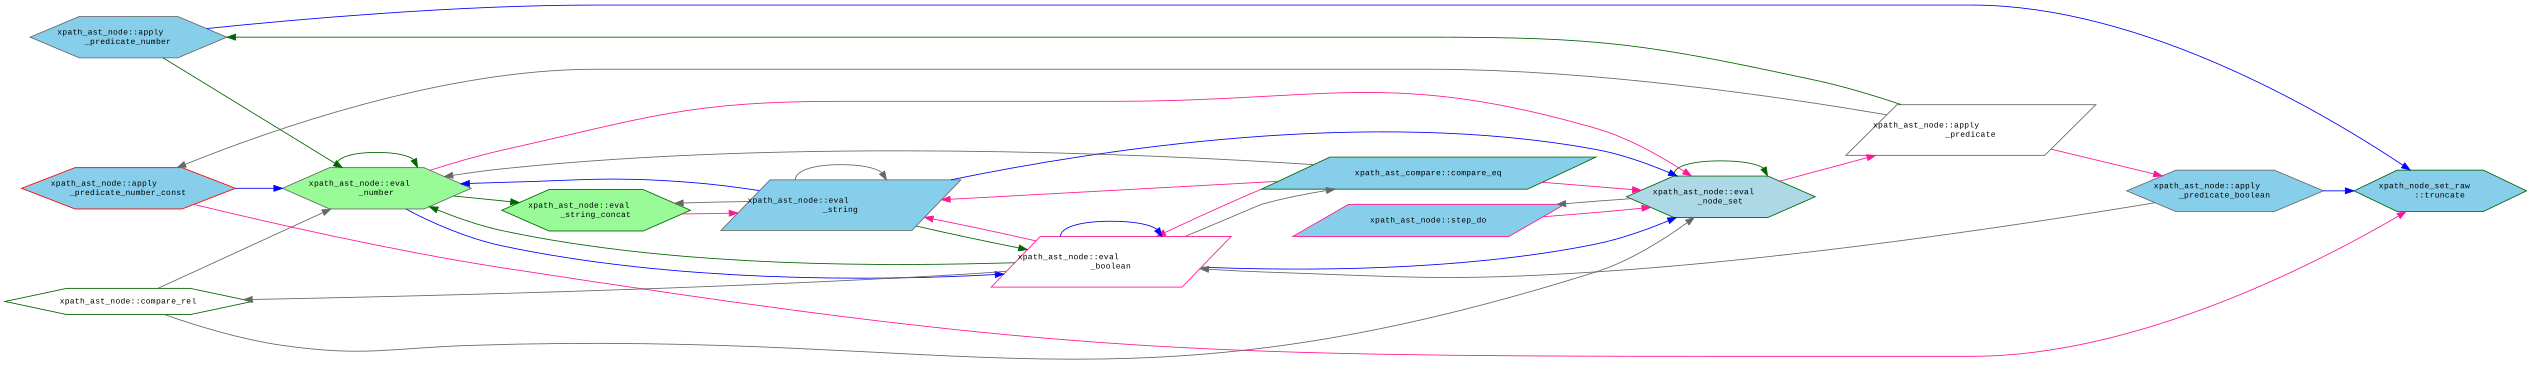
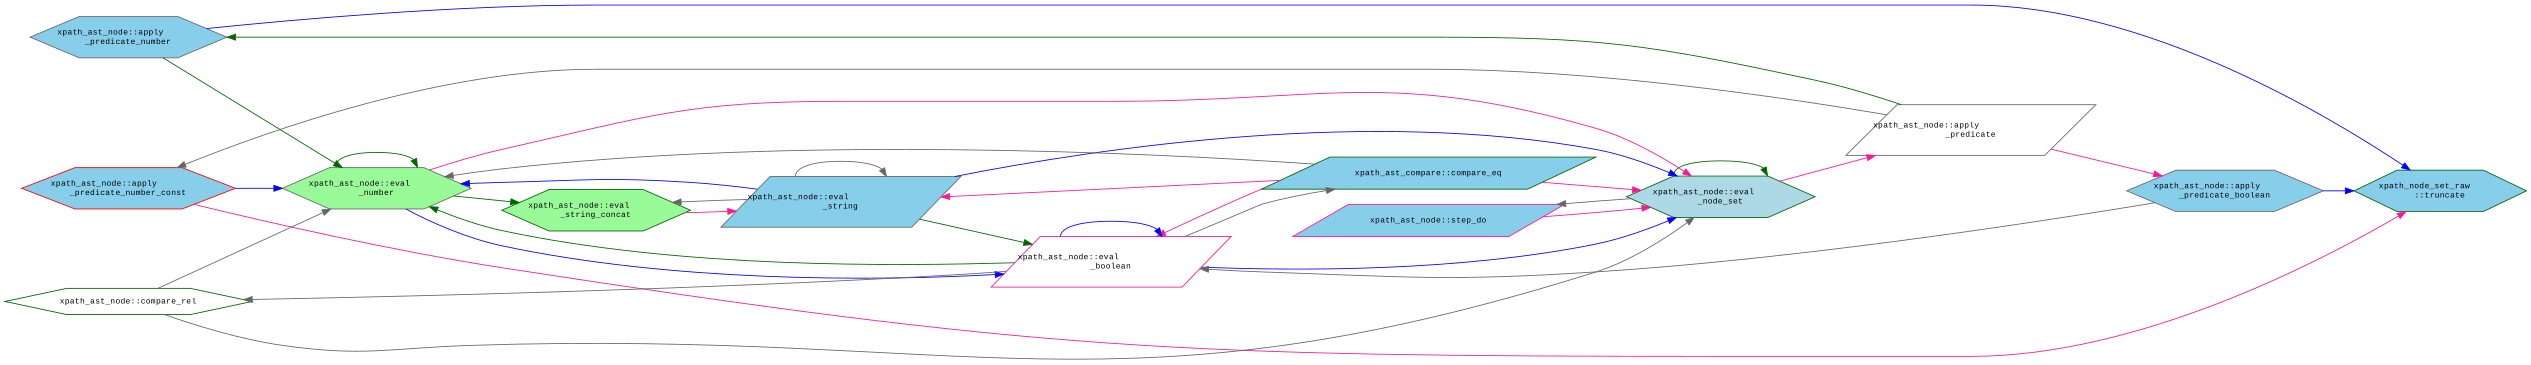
edge "xpath_ast_node::eval _boolean" -> "xpath_ast_node::eval _string": removed
